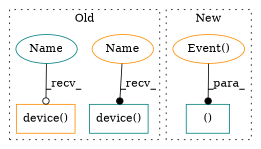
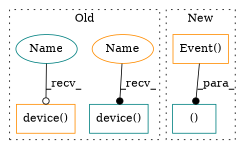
node "Event()": shape ellipse -> box
